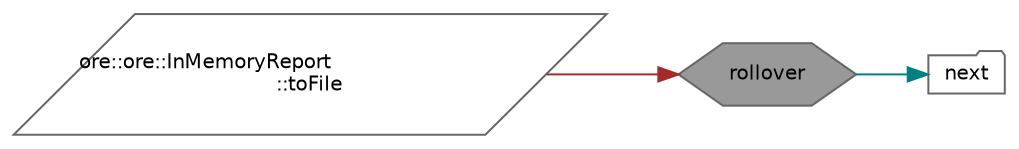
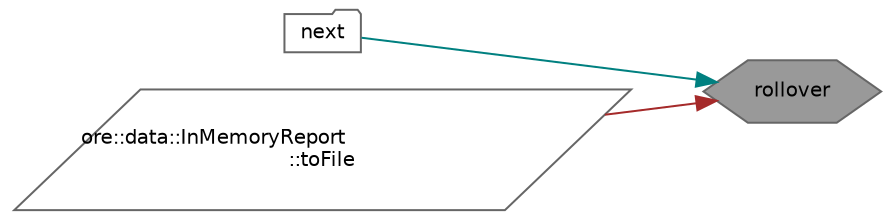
node "ore::ore::InMemoryReport ::toFile": label "ore::ore::InMemoryReport ::toFile" -> "ore::data::InMemoryReport ::toFile"
edge "rollover" -> "next": reversed
